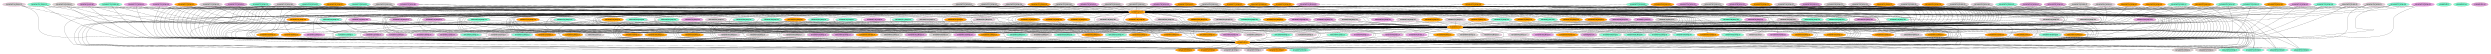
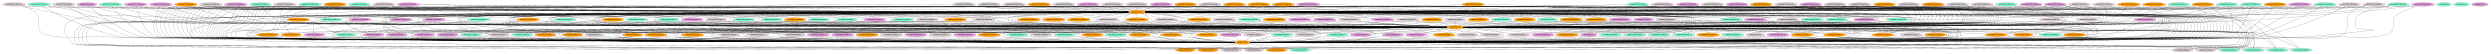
node "VarName('t188',temp).210": fillcolor orange -> lightgrey
